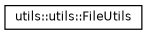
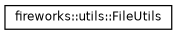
node "utils::utils::FileUtils": label "utils::utils::FileUtils" -> "fireworks::utils::FileUtils"
